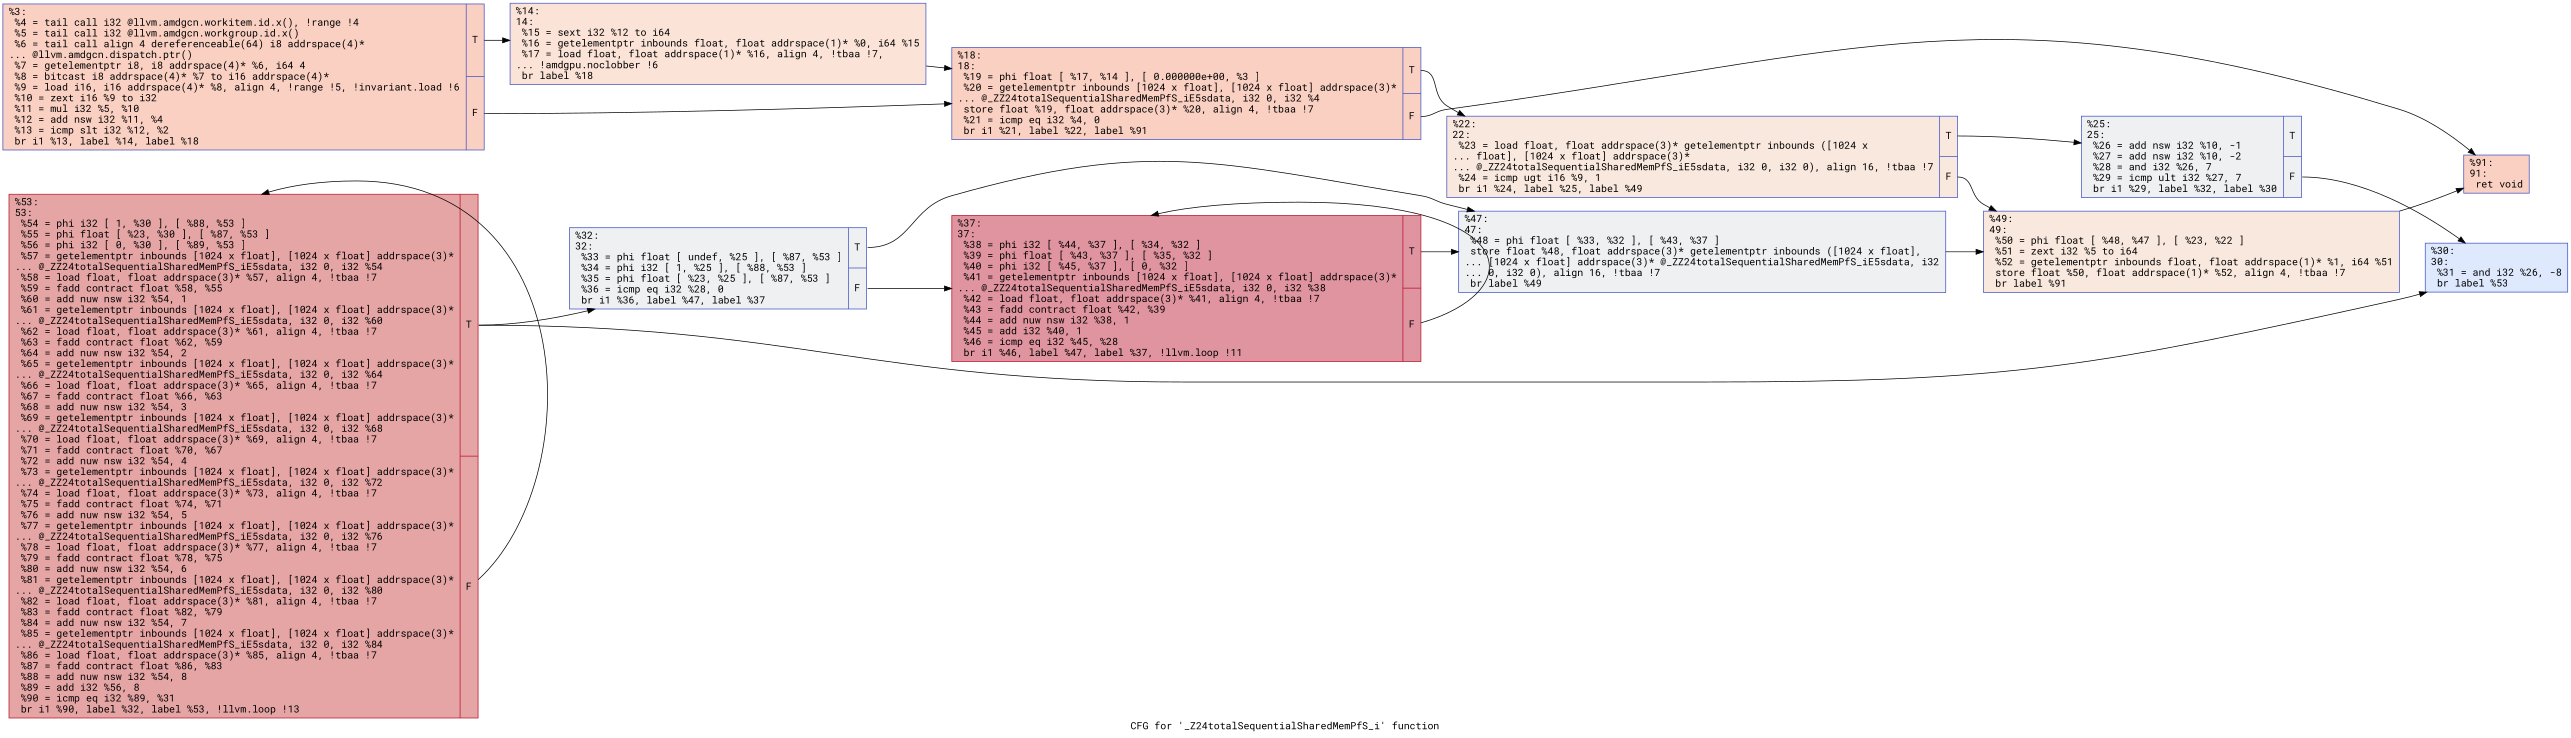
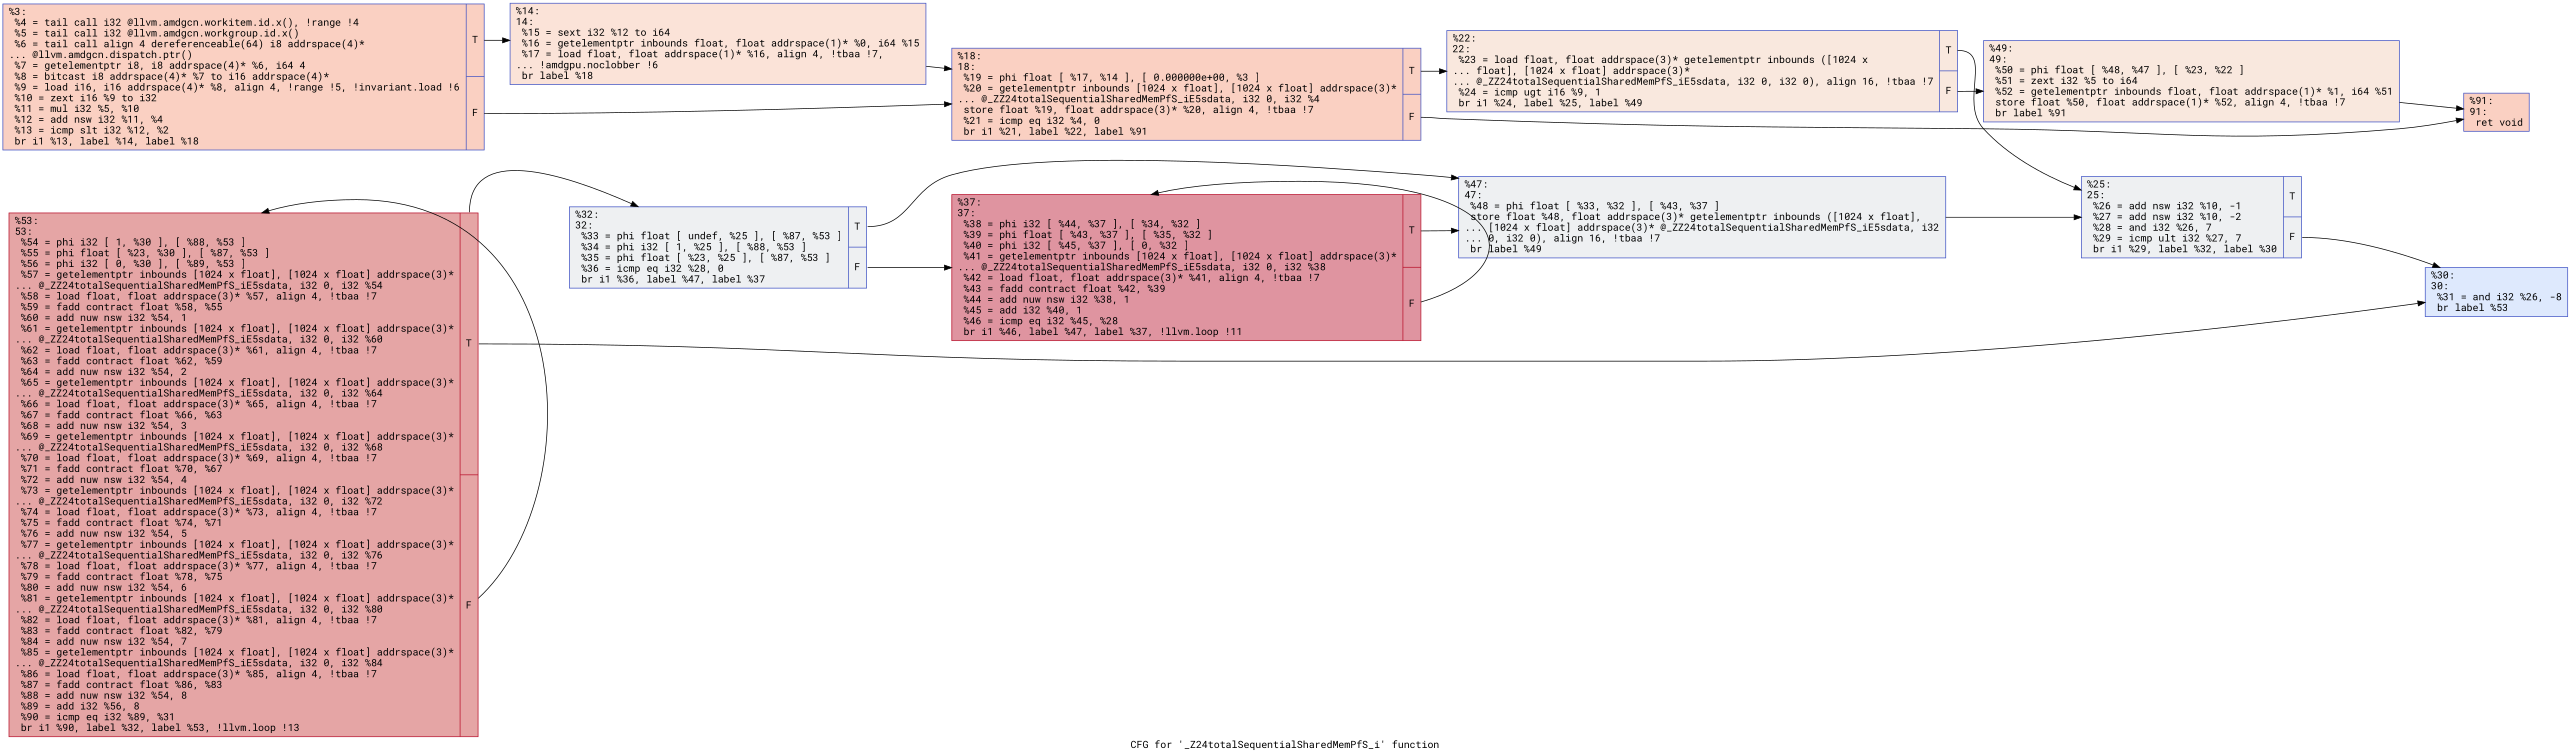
edge "%47:" -> "%49:": now "%47:" -> "%25:"
